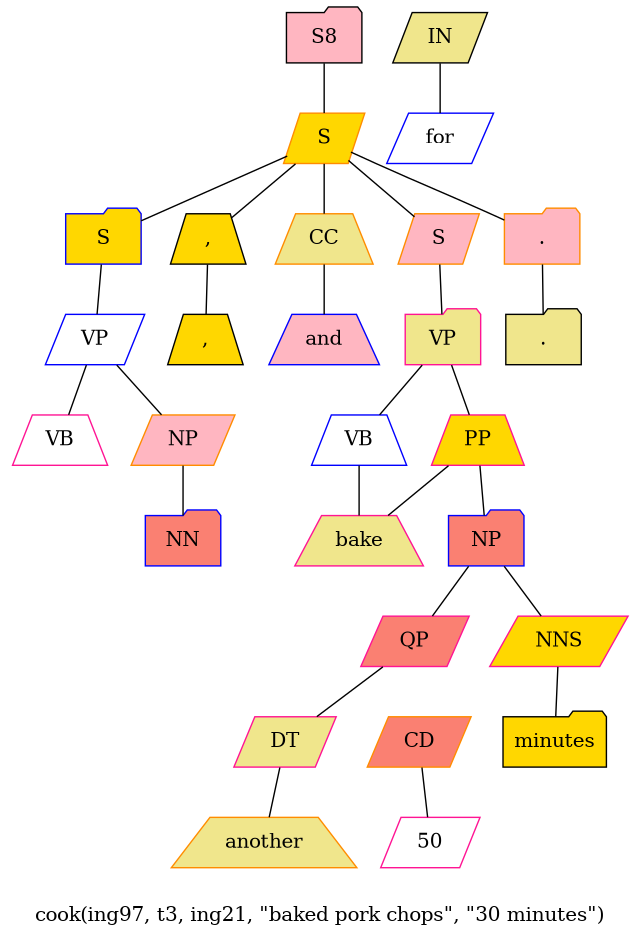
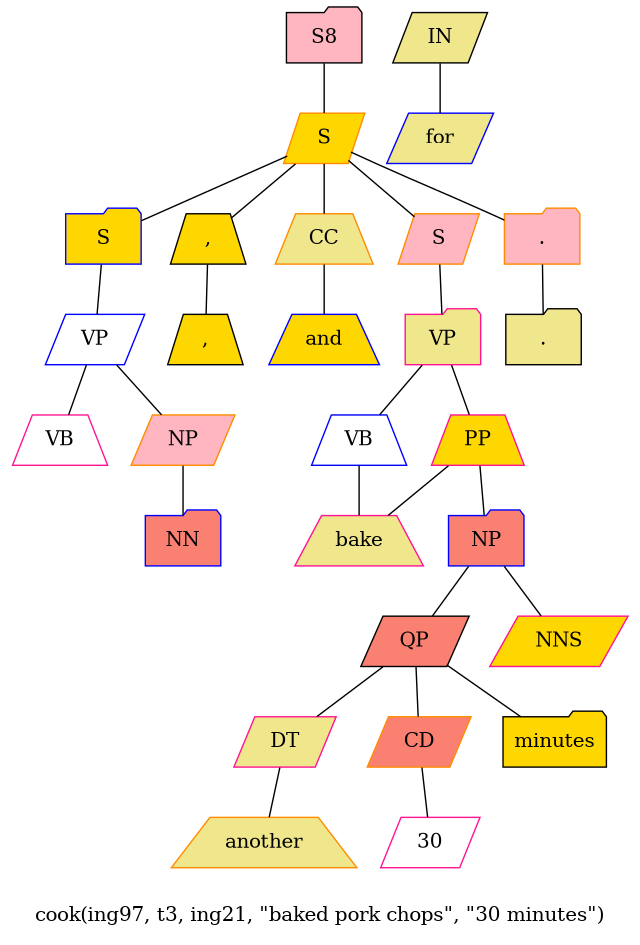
node "for": fillcolor white -> khaki
node "and": fillcolor lightpink -> gold
node "QP": color deeppink -> black
edge "QP" -- "CD": added
edge "NNS" -- "minutes": now "QP" -- "minutes"
node "50": label "50" -> "30"
